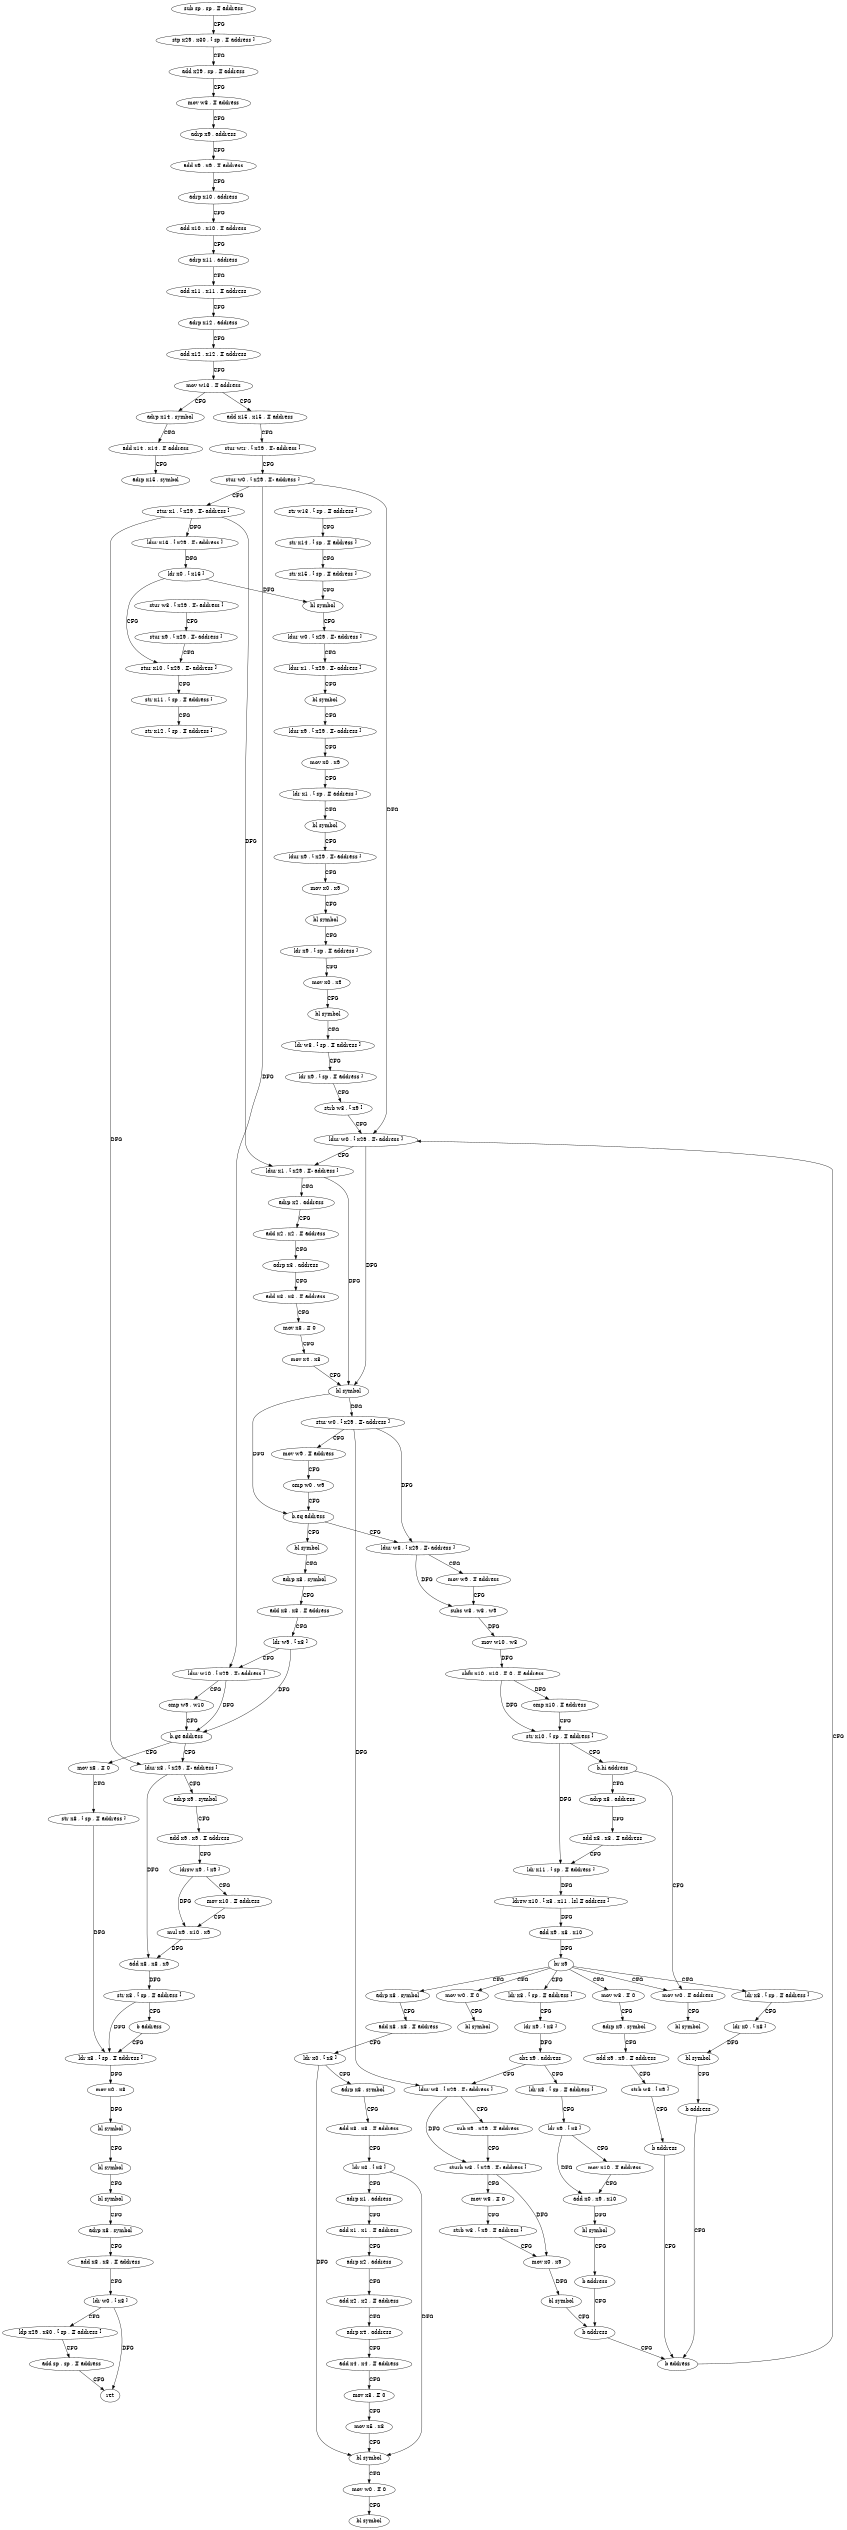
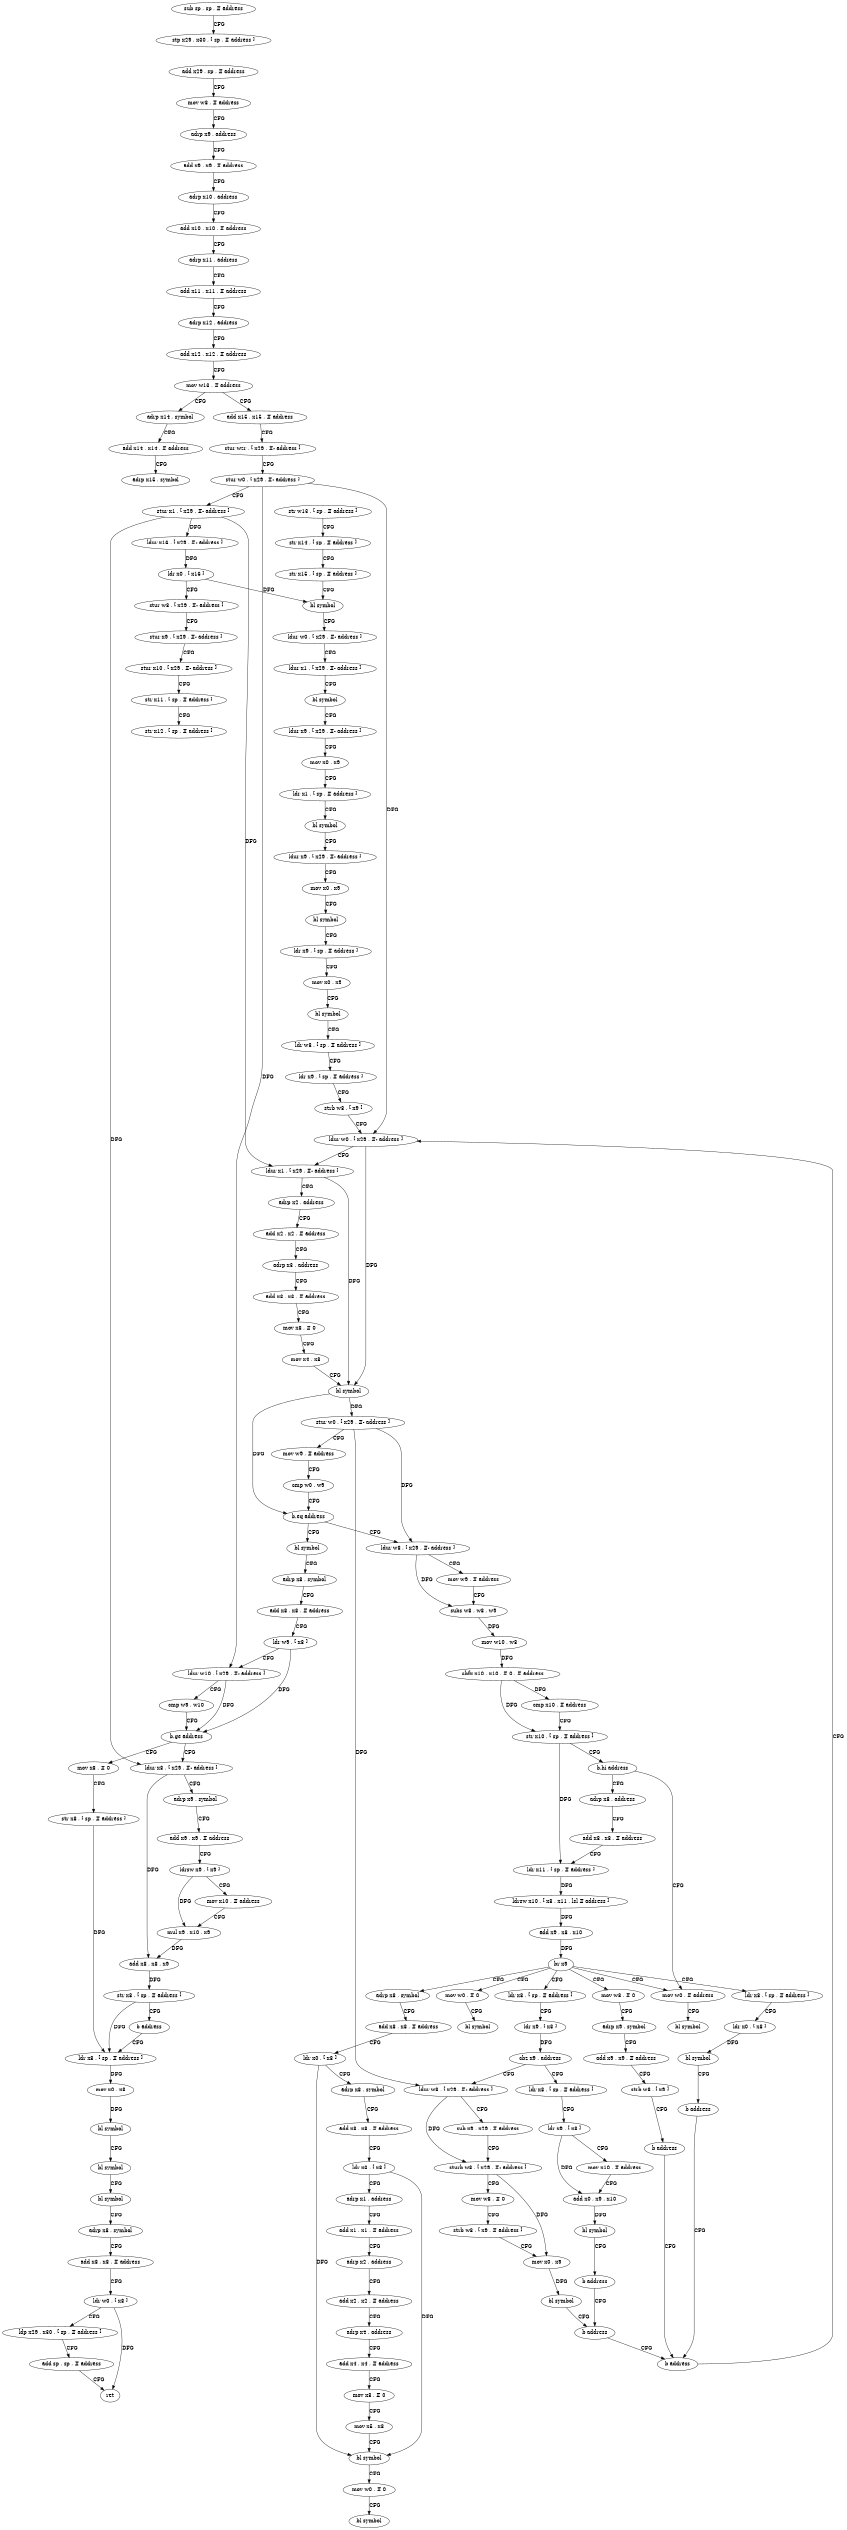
edge "stp x29 , x30 , [ sp , # address ]" -> "add x29 , sp , # address": removed, label "CFG"
edge "ldr x0 , [ x16 ]" -> "stur x10 , [ x29 , #- address ]": now "ldr x0 , [ x16 ]" -> "stur w8 , [ x29 , #- address ]"
